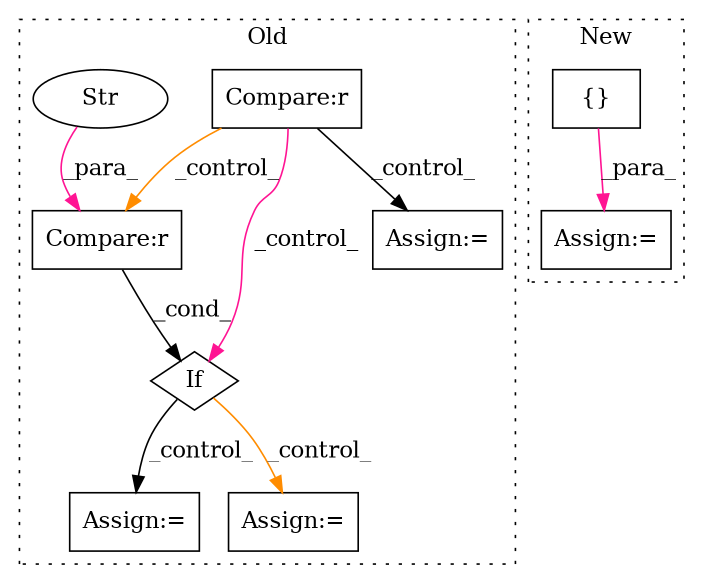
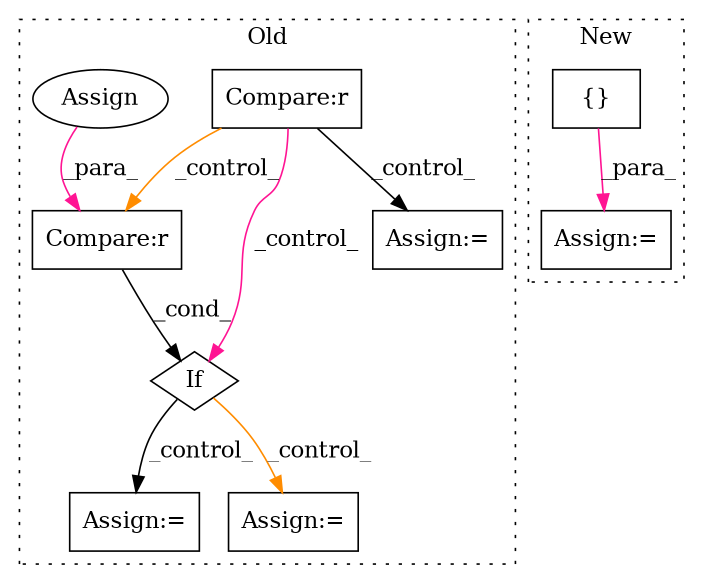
node "Str": label "Str" -> "Assign"
